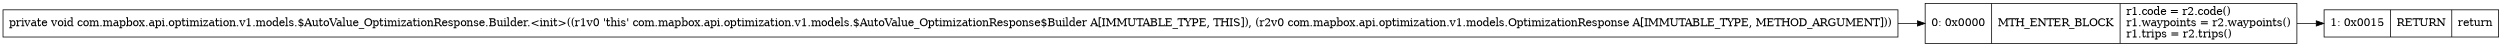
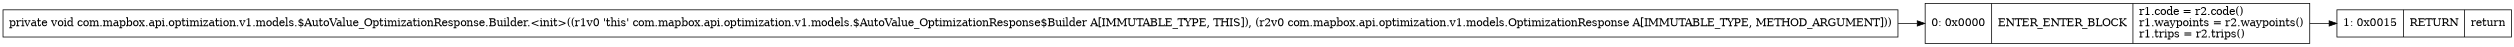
node "0: 0x0000": text "MTH_ENTER_BLOCK" -> "ENTER_ENTER_BLOCK"
